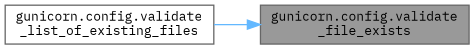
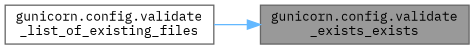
node "gunicorn.config.validate _file_exists": label "gunicorn.config.validate _file_exists" -> "gunicorn.config.validate _exists_exists"
